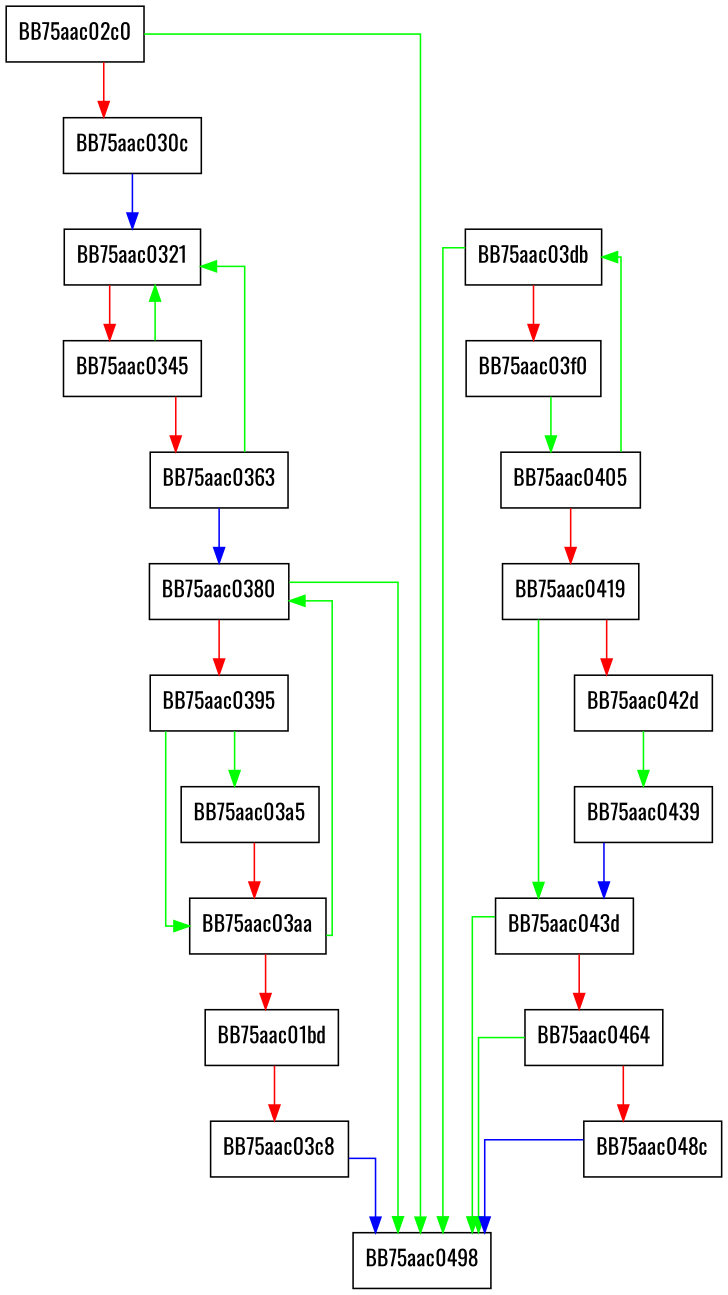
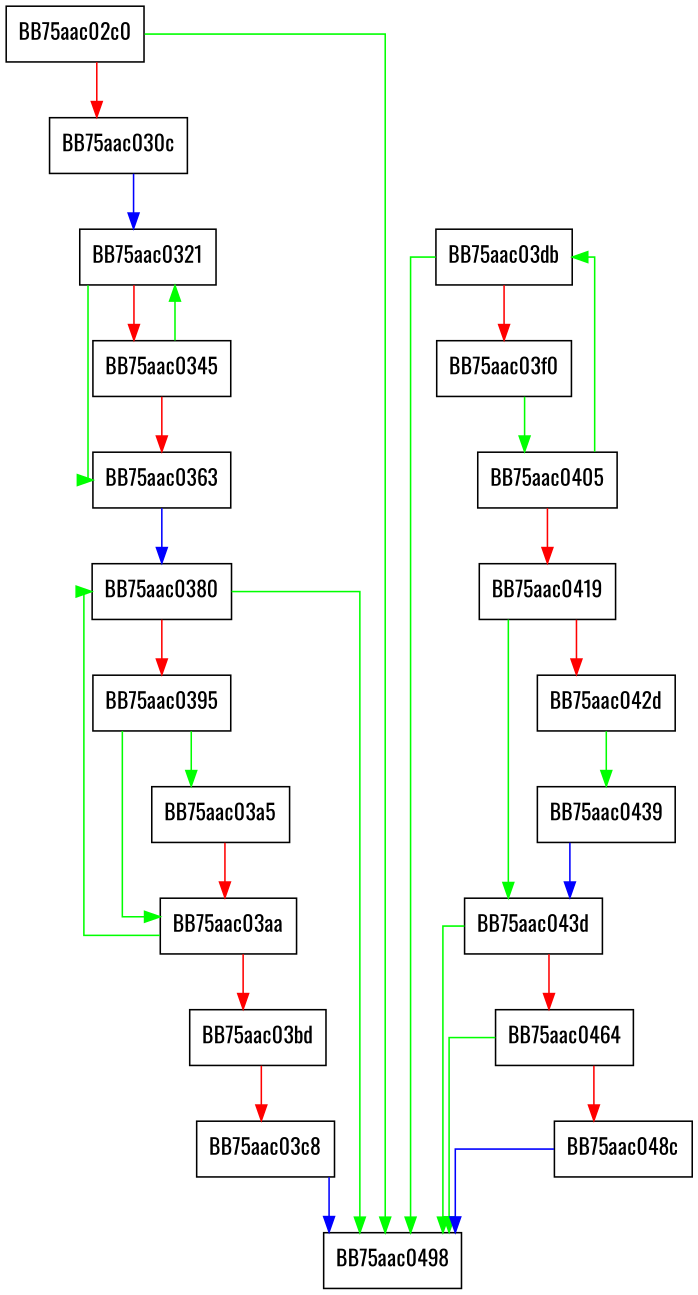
edge "BB75aac0363" -> "BB75aac0321": reversed
node "BB75aac01bd": label "BB75aac01bd" -> "BB75aac03bd"
